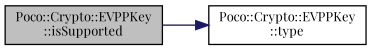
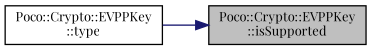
edge "Poco::Crypto::EVPPKey ::isSupported" -> "Poco::Crypto::EVPPKey ::type": reversed
